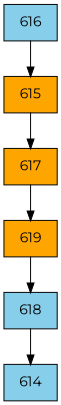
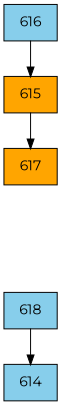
node "619": removed
